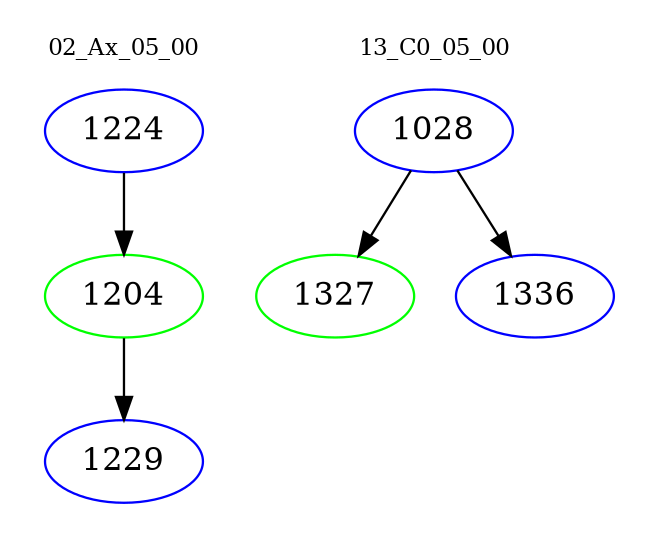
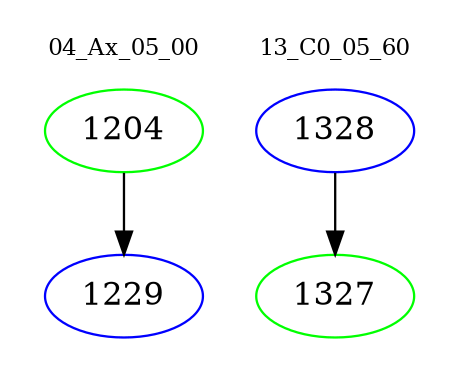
cluster "02_Ax_05_00": label "02_Ax_05_00" -> "04_Ax_05_00"
cluster "13_C0_05_00": label "13_C0_05_00" -> "13_C0_05_60"
node "1224": removed
node "1028": label "1028" -> "1328"
node "1336": removed
